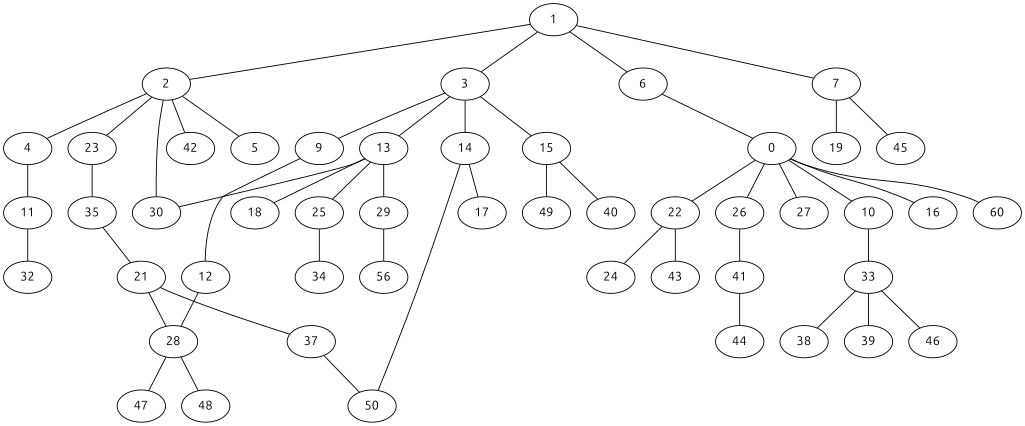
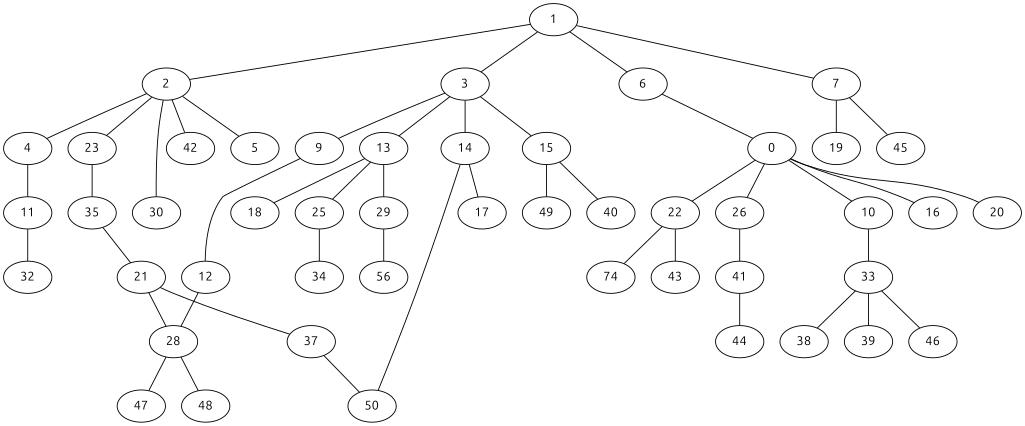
edge "13" -- "30": removed
node "27": removed
node "60": label "60" -> "20"
node "24": label "24" -> "74"
